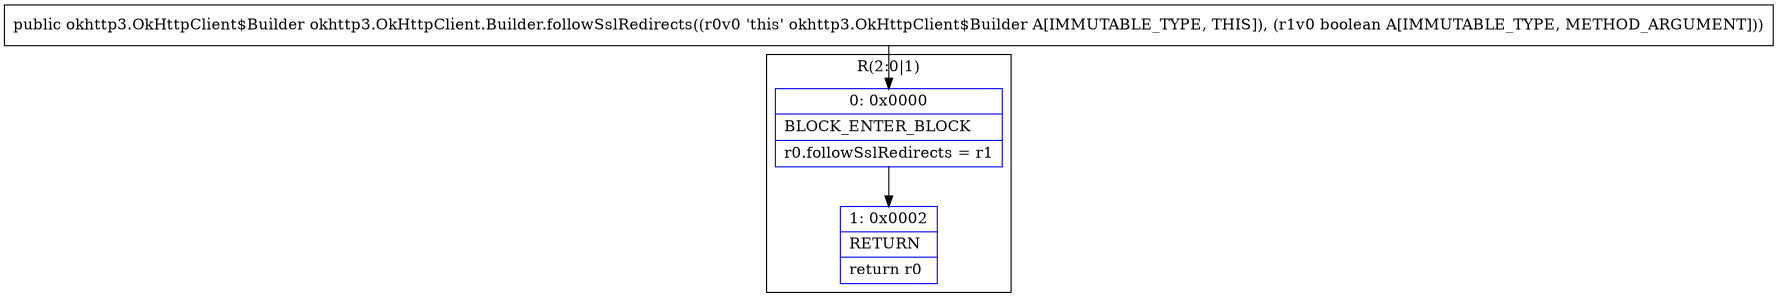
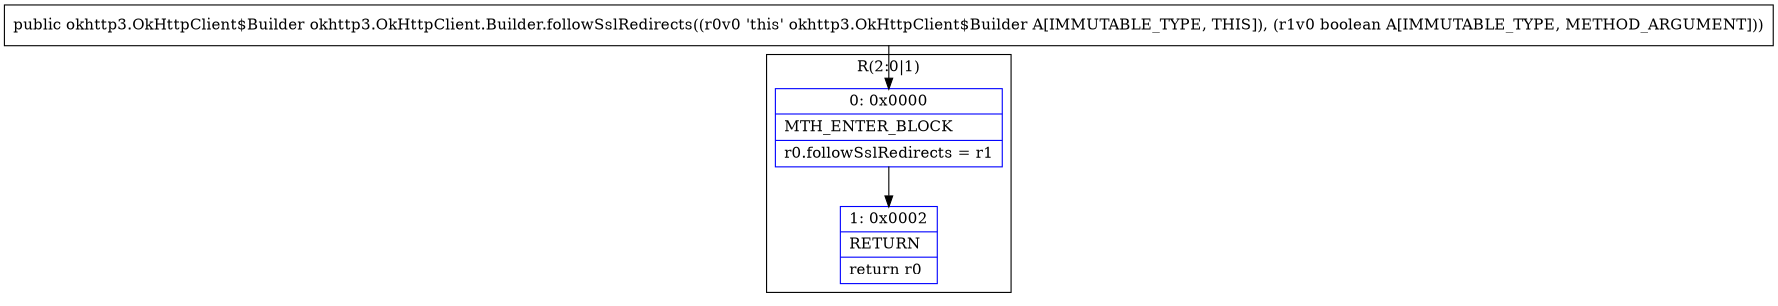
node "0: 0x0000": text "BLOCK_ENTER_BLOCK" -> "MTH_ENTER_BLOCK"
